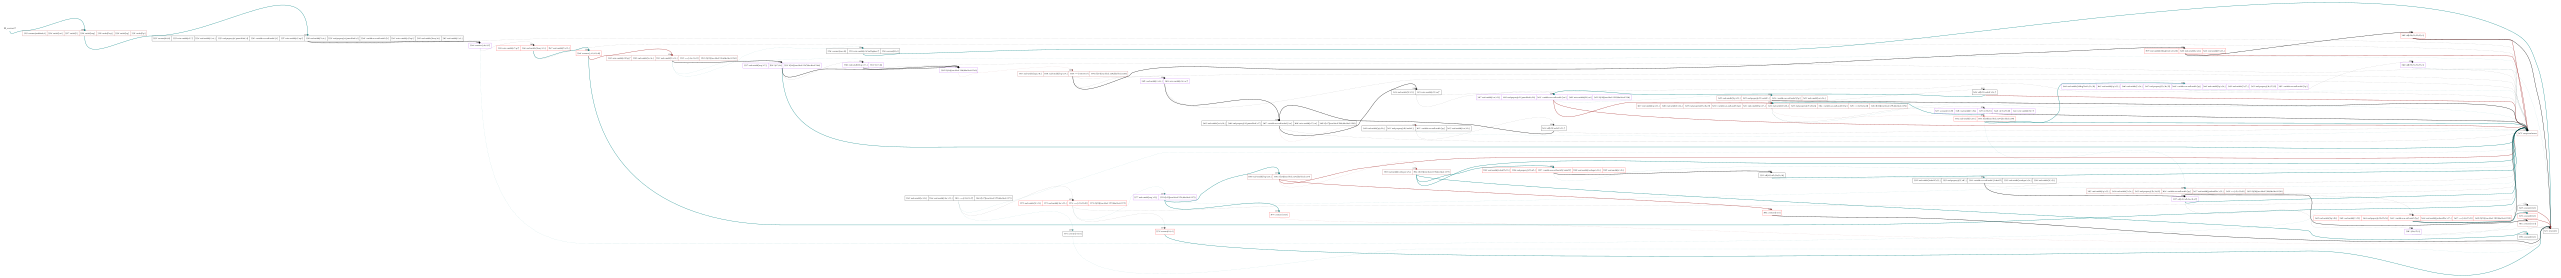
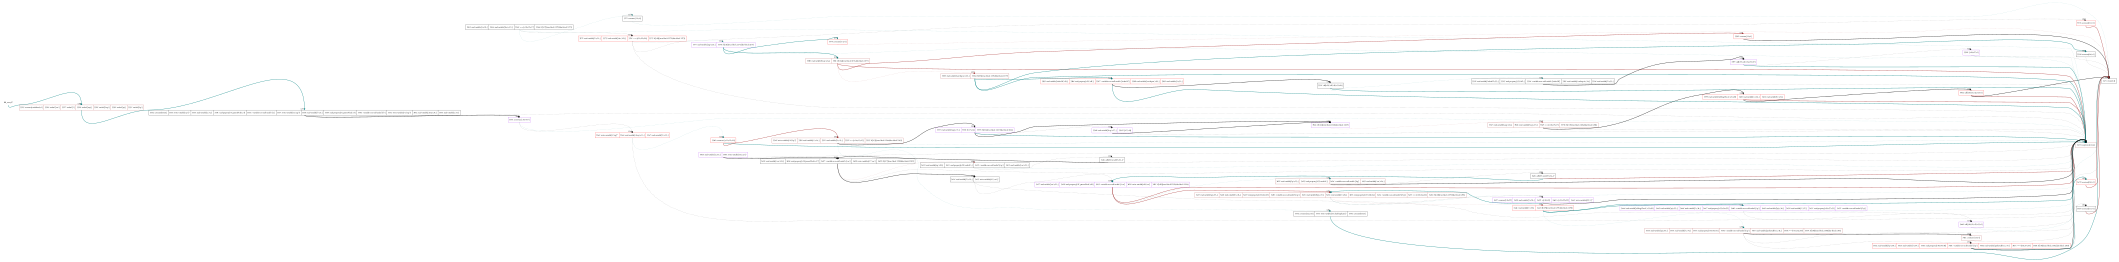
node "BB_construct97": label "BB_construct97" -> "BB_entry97"
edge "3345: write-variable[v7,'ap']*" -> "3348: construct[-,v11,v12,v10]": style bold -> dotted
edge "3367: read-variable['aup',v18,-]" -> "3403: read-variable['a',v16,-]": removed
edge "3385: read-variable['indexOf',v29,-]" -> "3472: exceptional-return": style dotted -> bold
edge "3376: constant[1.0,v1]" -> "3471: return[v1]": color teal -> brown
